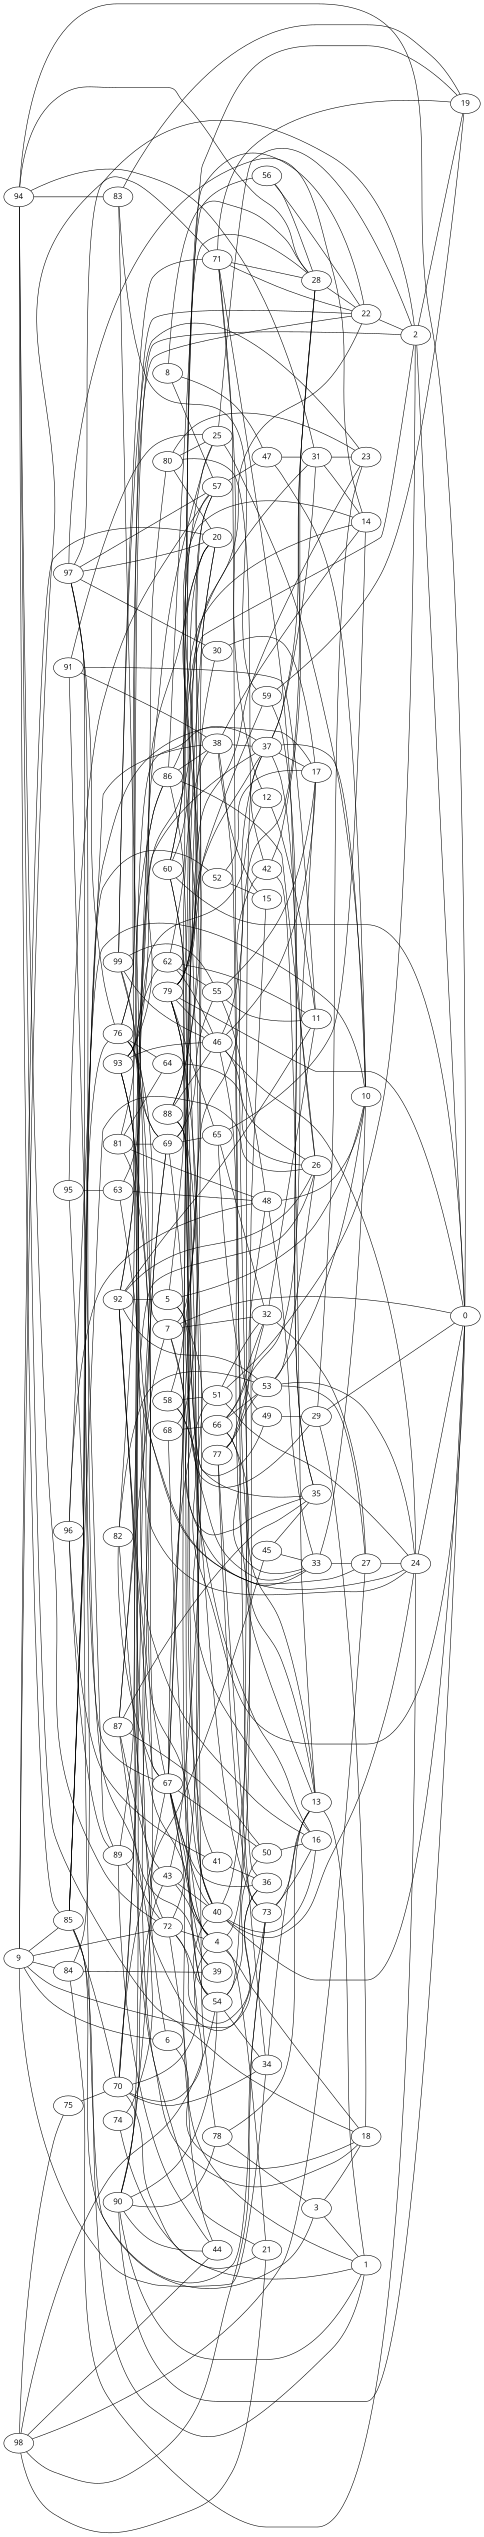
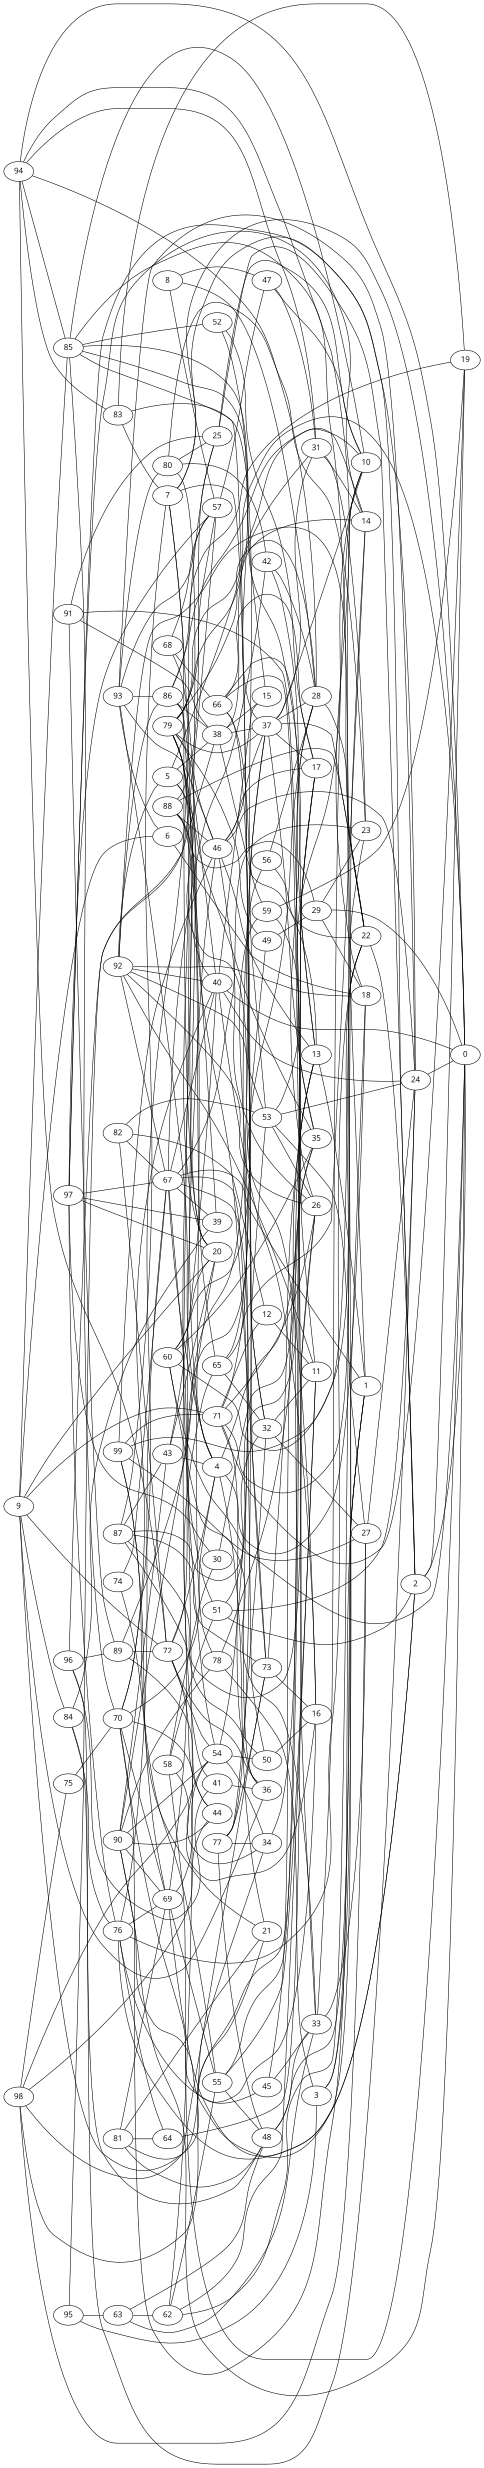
edge "37" -- "22": added
edge "86" -- "26": now "86" -- "39"
